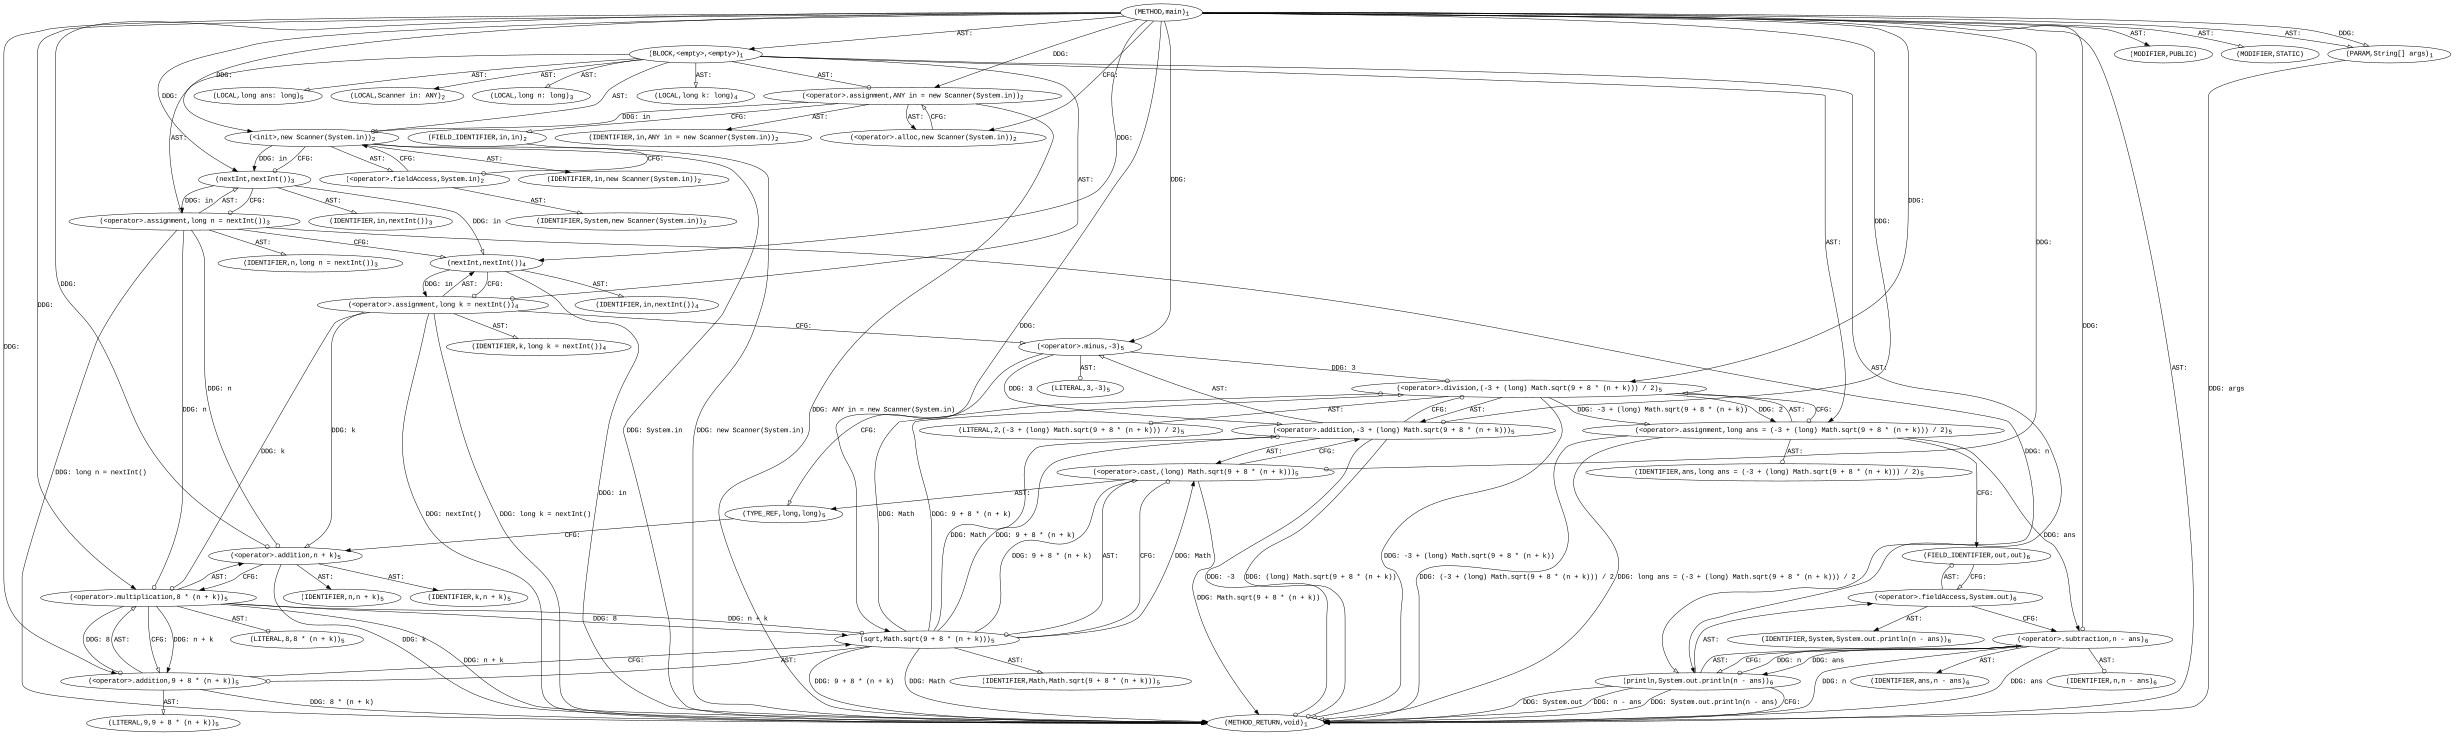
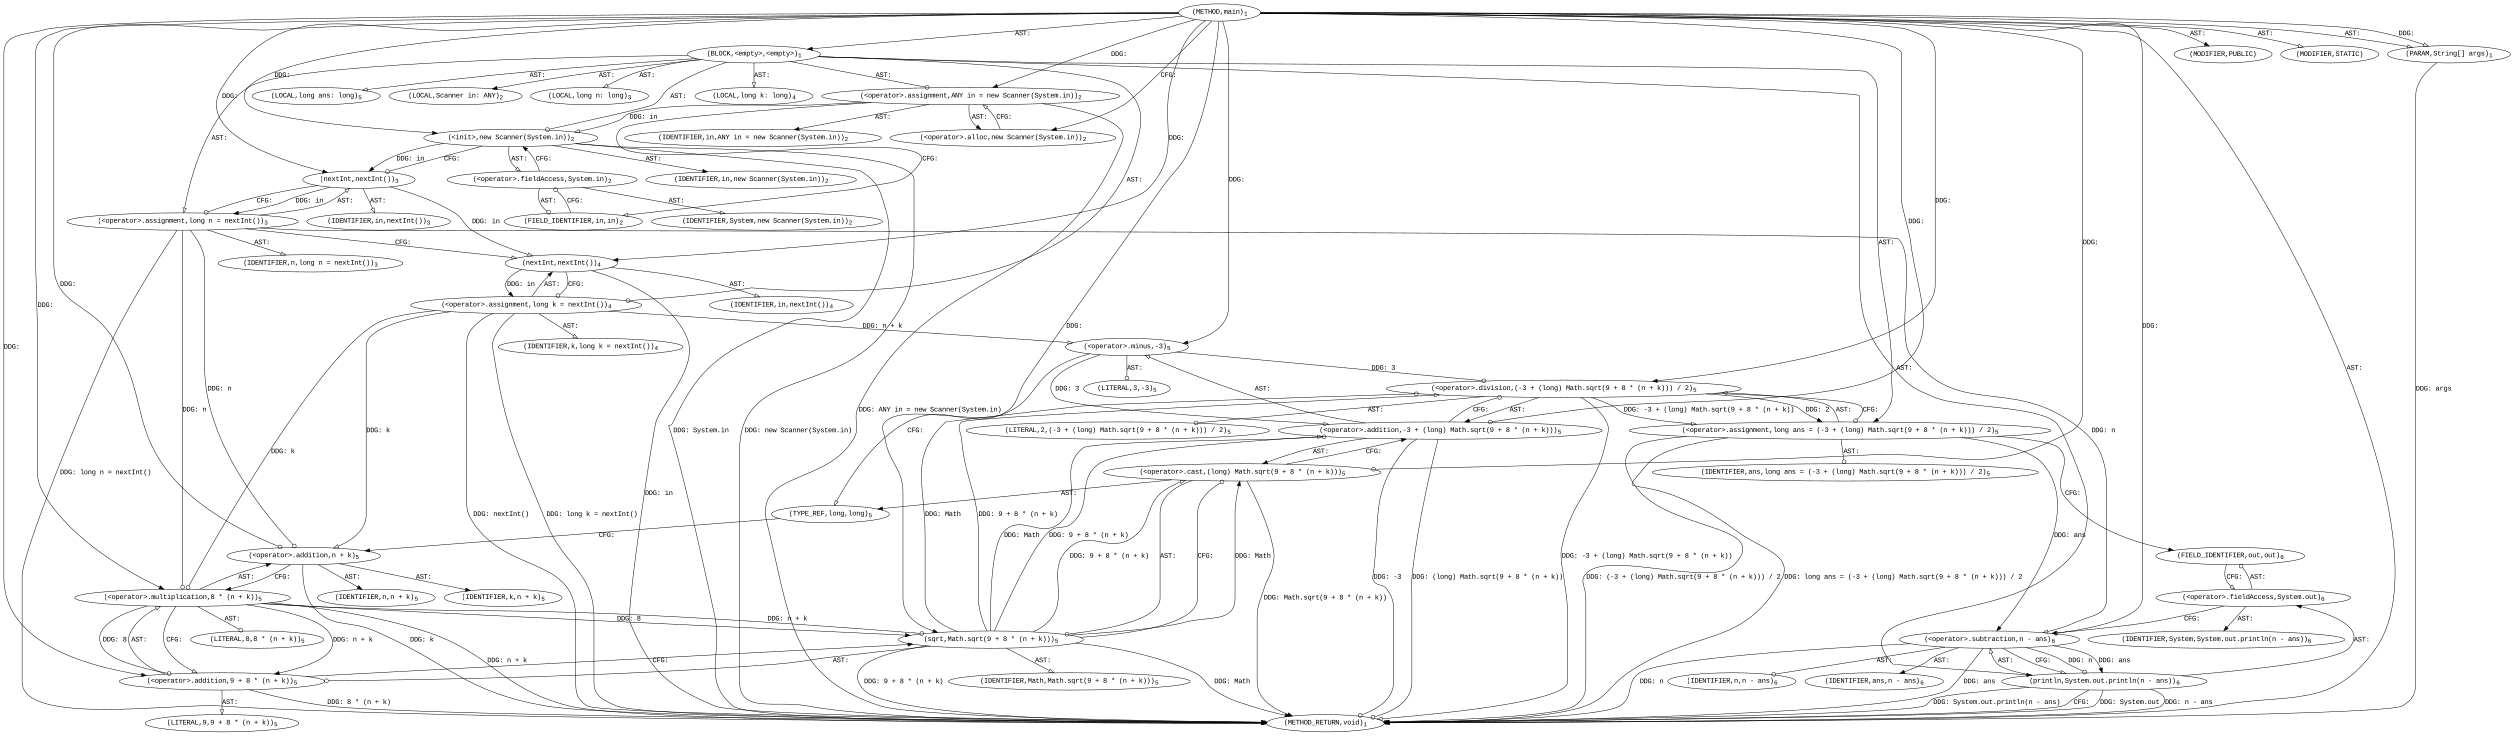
edge "(<operator>.fieldAccess,System.in)" -> "(FIELD_IDENTIFIER,in,in)": added, label "AST:"
edge "(<operator>.assignment,long n = nextInt())" -> "(println,System.out.println(n - ans))": now "(<operator>.assignment,long n = nextInt())" -> "(<operator>.subtraction,n - ans)"
edge "(<operator>.assignment,long k = nextInt())" -> "(<operator>.minus,-3)": label "CFG: " -> "DDG: n + k"
